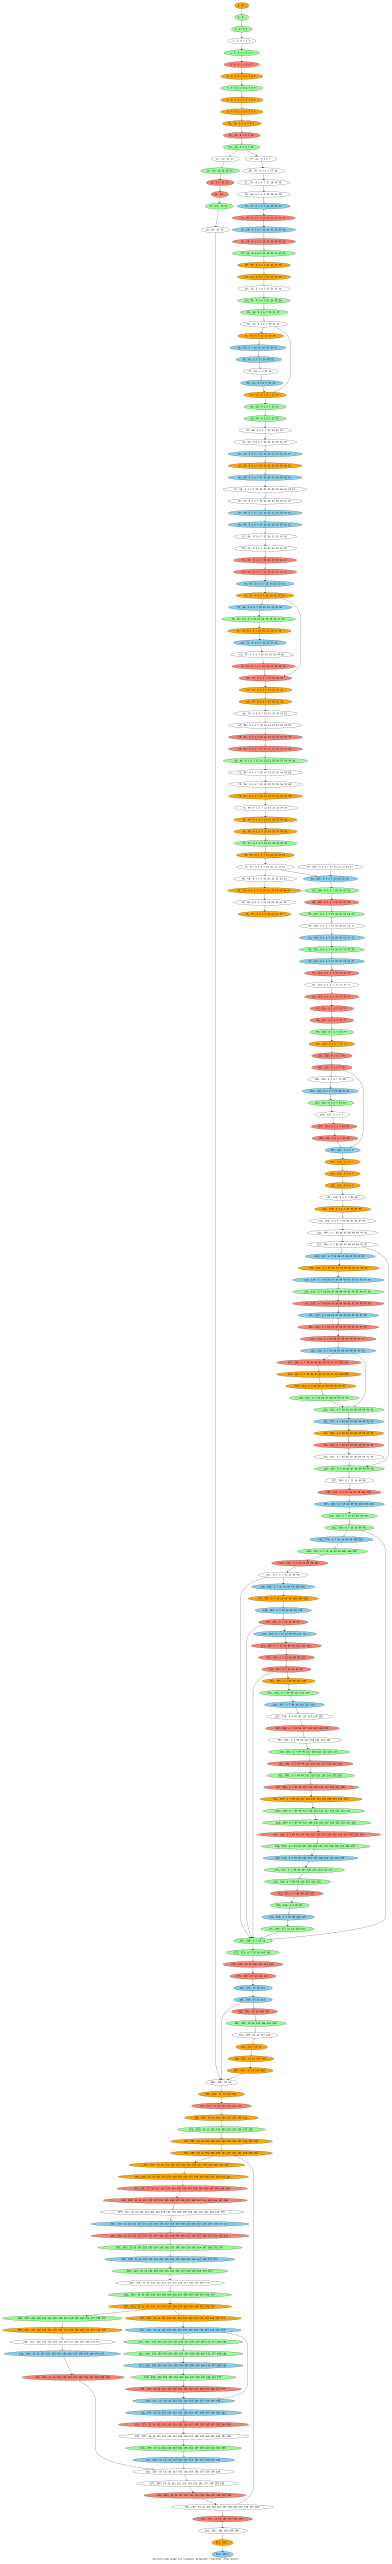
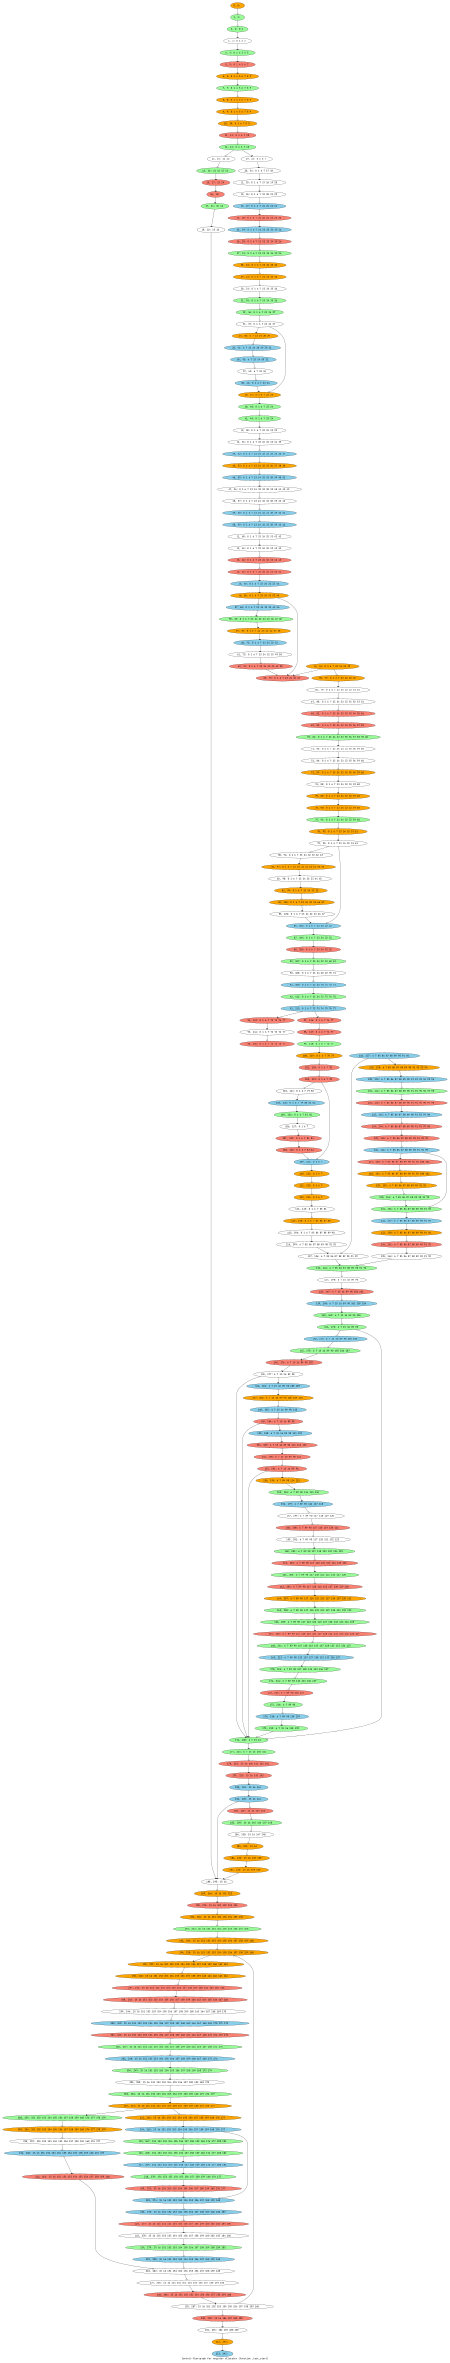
edge "63, 75: 0 1 6 7 23 24 32 33" -> "64, 76: 0 1 6 7 23 24 32 33": reversed
node "84, 101: 0 1 6 7 23 24 32 33 66 67": added
edge "96, 115: 0 1 6 7 72 73 76 77" -> "97, 116: 0 1 6 7 76 77": now "93, 112: 0 1 6 7 72 73 74 75 76 77" -> "97, 116: 0 1 6 7 76 77"
edge "117, 136: 6 7 85 86 87 88 89 90 91 92" -> "118, 137: 6 7 85 86 87 88 89 90 91 92": reversed
